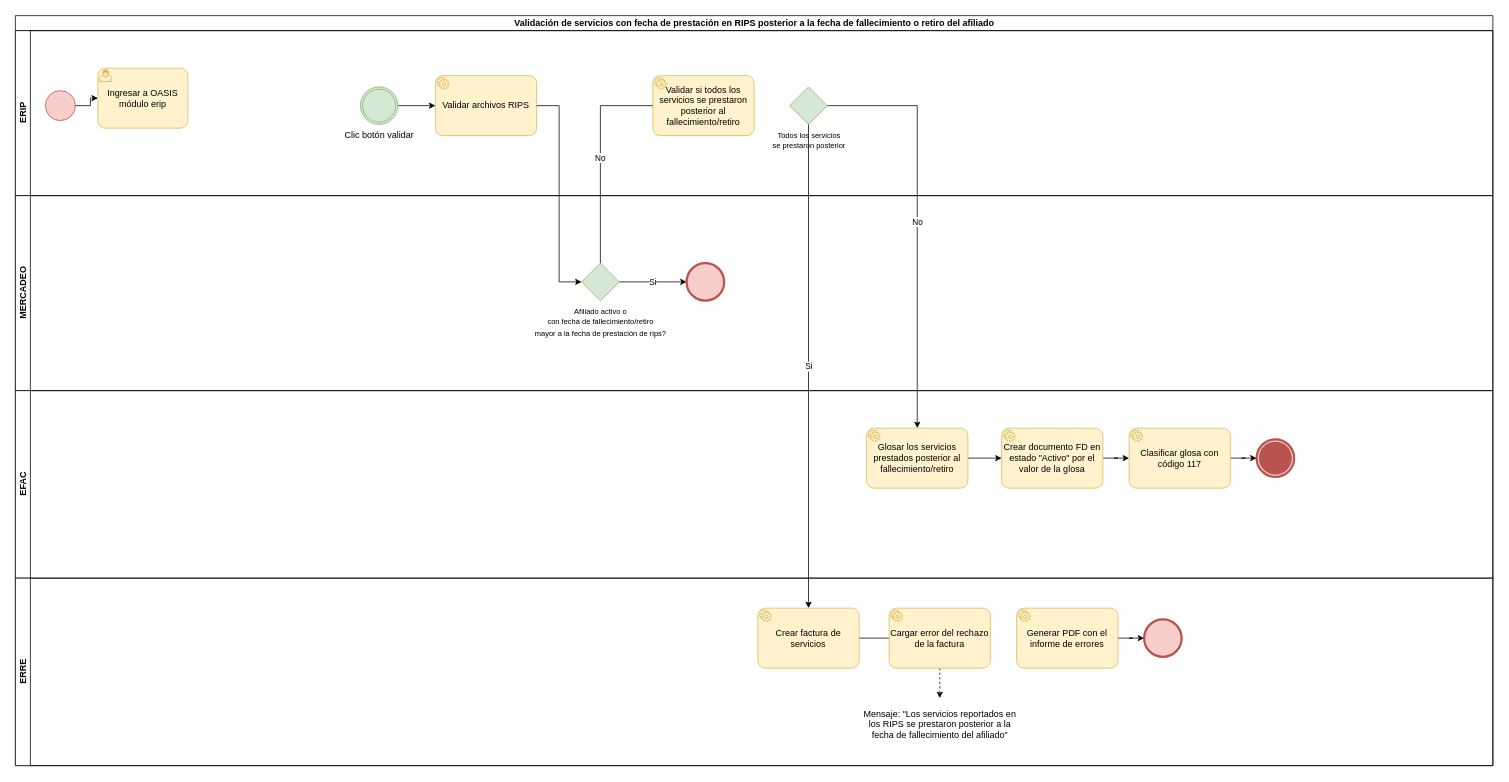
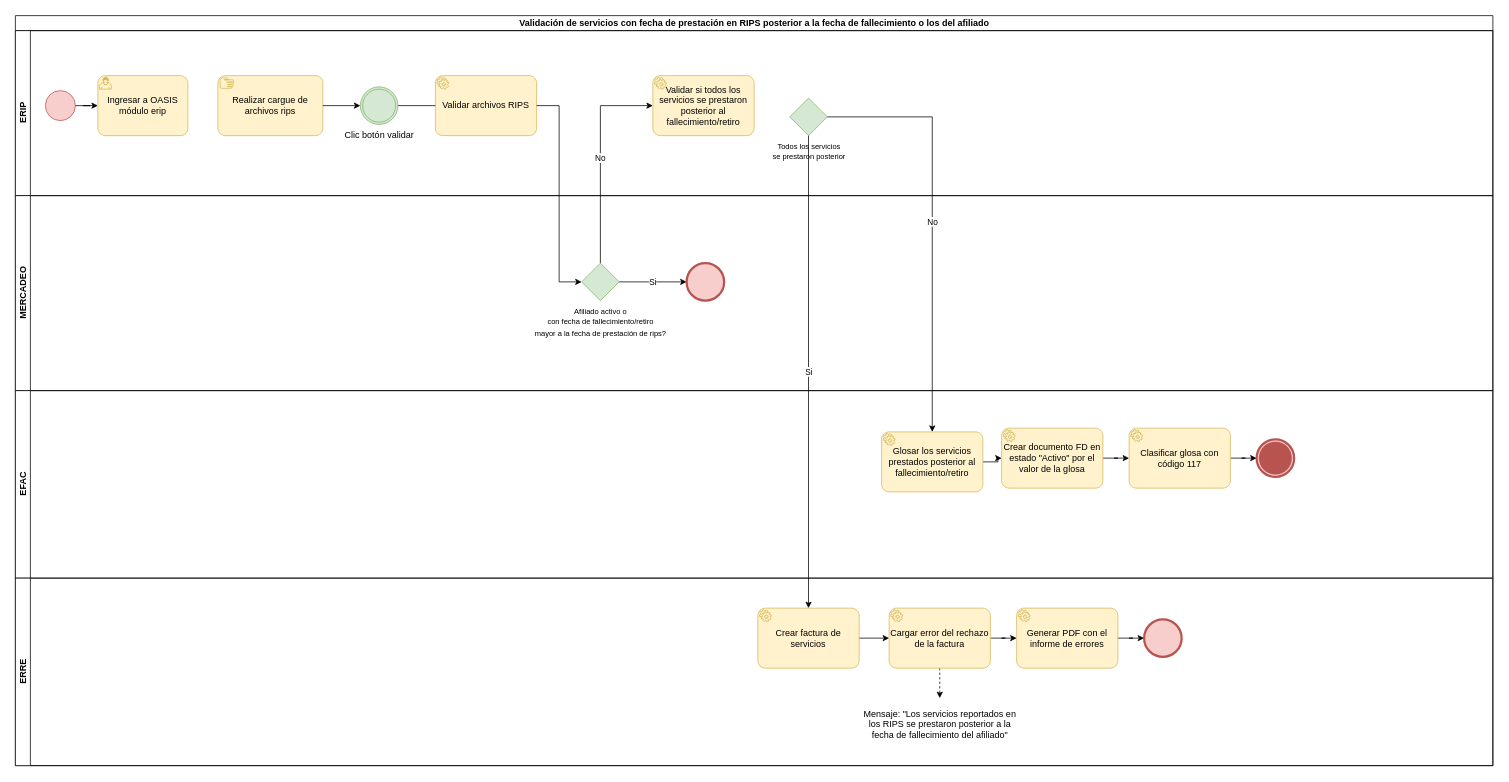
node "Validación de servicios con fecha de prestación en RIPS posterior a la fecha de fallecimiento o retiro del afiliado": label "Validación de servicios con fecha de prestación en RIPS posterior a la fecha de fallecimiento o retiro del afiliado" -> "Validación de servicios con fecha de prestación en RIPS posterior a la fecha de fallecimiento o los del afiliado"
node "Ingresar a OASIS módulo erip": moved (143, 98) -> (143, 105)
node "Realizar cargue de archivos rips": added
edge "Realizar cargue de archivos rips" -> "Clic botón validar": added
edge "Clic botón validar" -> "Validar archivos RIPS": arrowhead classic -> none
edge "Validar si todos los servicios se prestaron posterior al fallecimiento/retiro" -- "Afiliado activo o con fecha de fallecimiento/retiro mayor a la fecha de prestación de rips?": arrowhead none -> classic
node "Todos los servicios se prestaron posterior": moved (809, 105) -> (809, 117)
node "Glosar los servicios prestados posterior al fallecimiento/retiro": moved (917, 458) -> (932, 462)
edge "Crear factura de servicios" -- "Cargar error del rechazo de la factura": arrowhead none -> classic
edge "Cargar error del rechazo de la factura" -> "Generar PDF con el informe de errores": added
